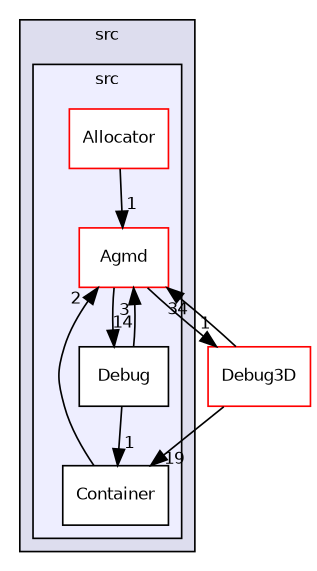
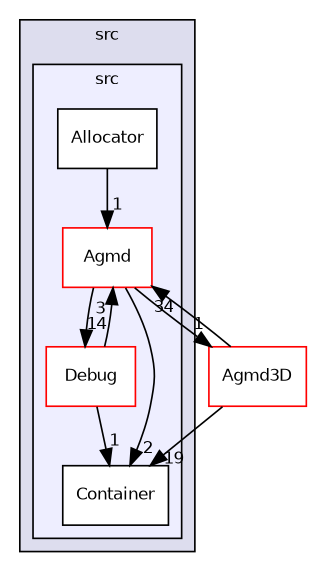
node "Allocator": color red -> black
node "Debug": color black -> red
node "Debug3D": label "Debug3D" -> "Agmd3D"
edge "Container" -> "Agmd": reversed
